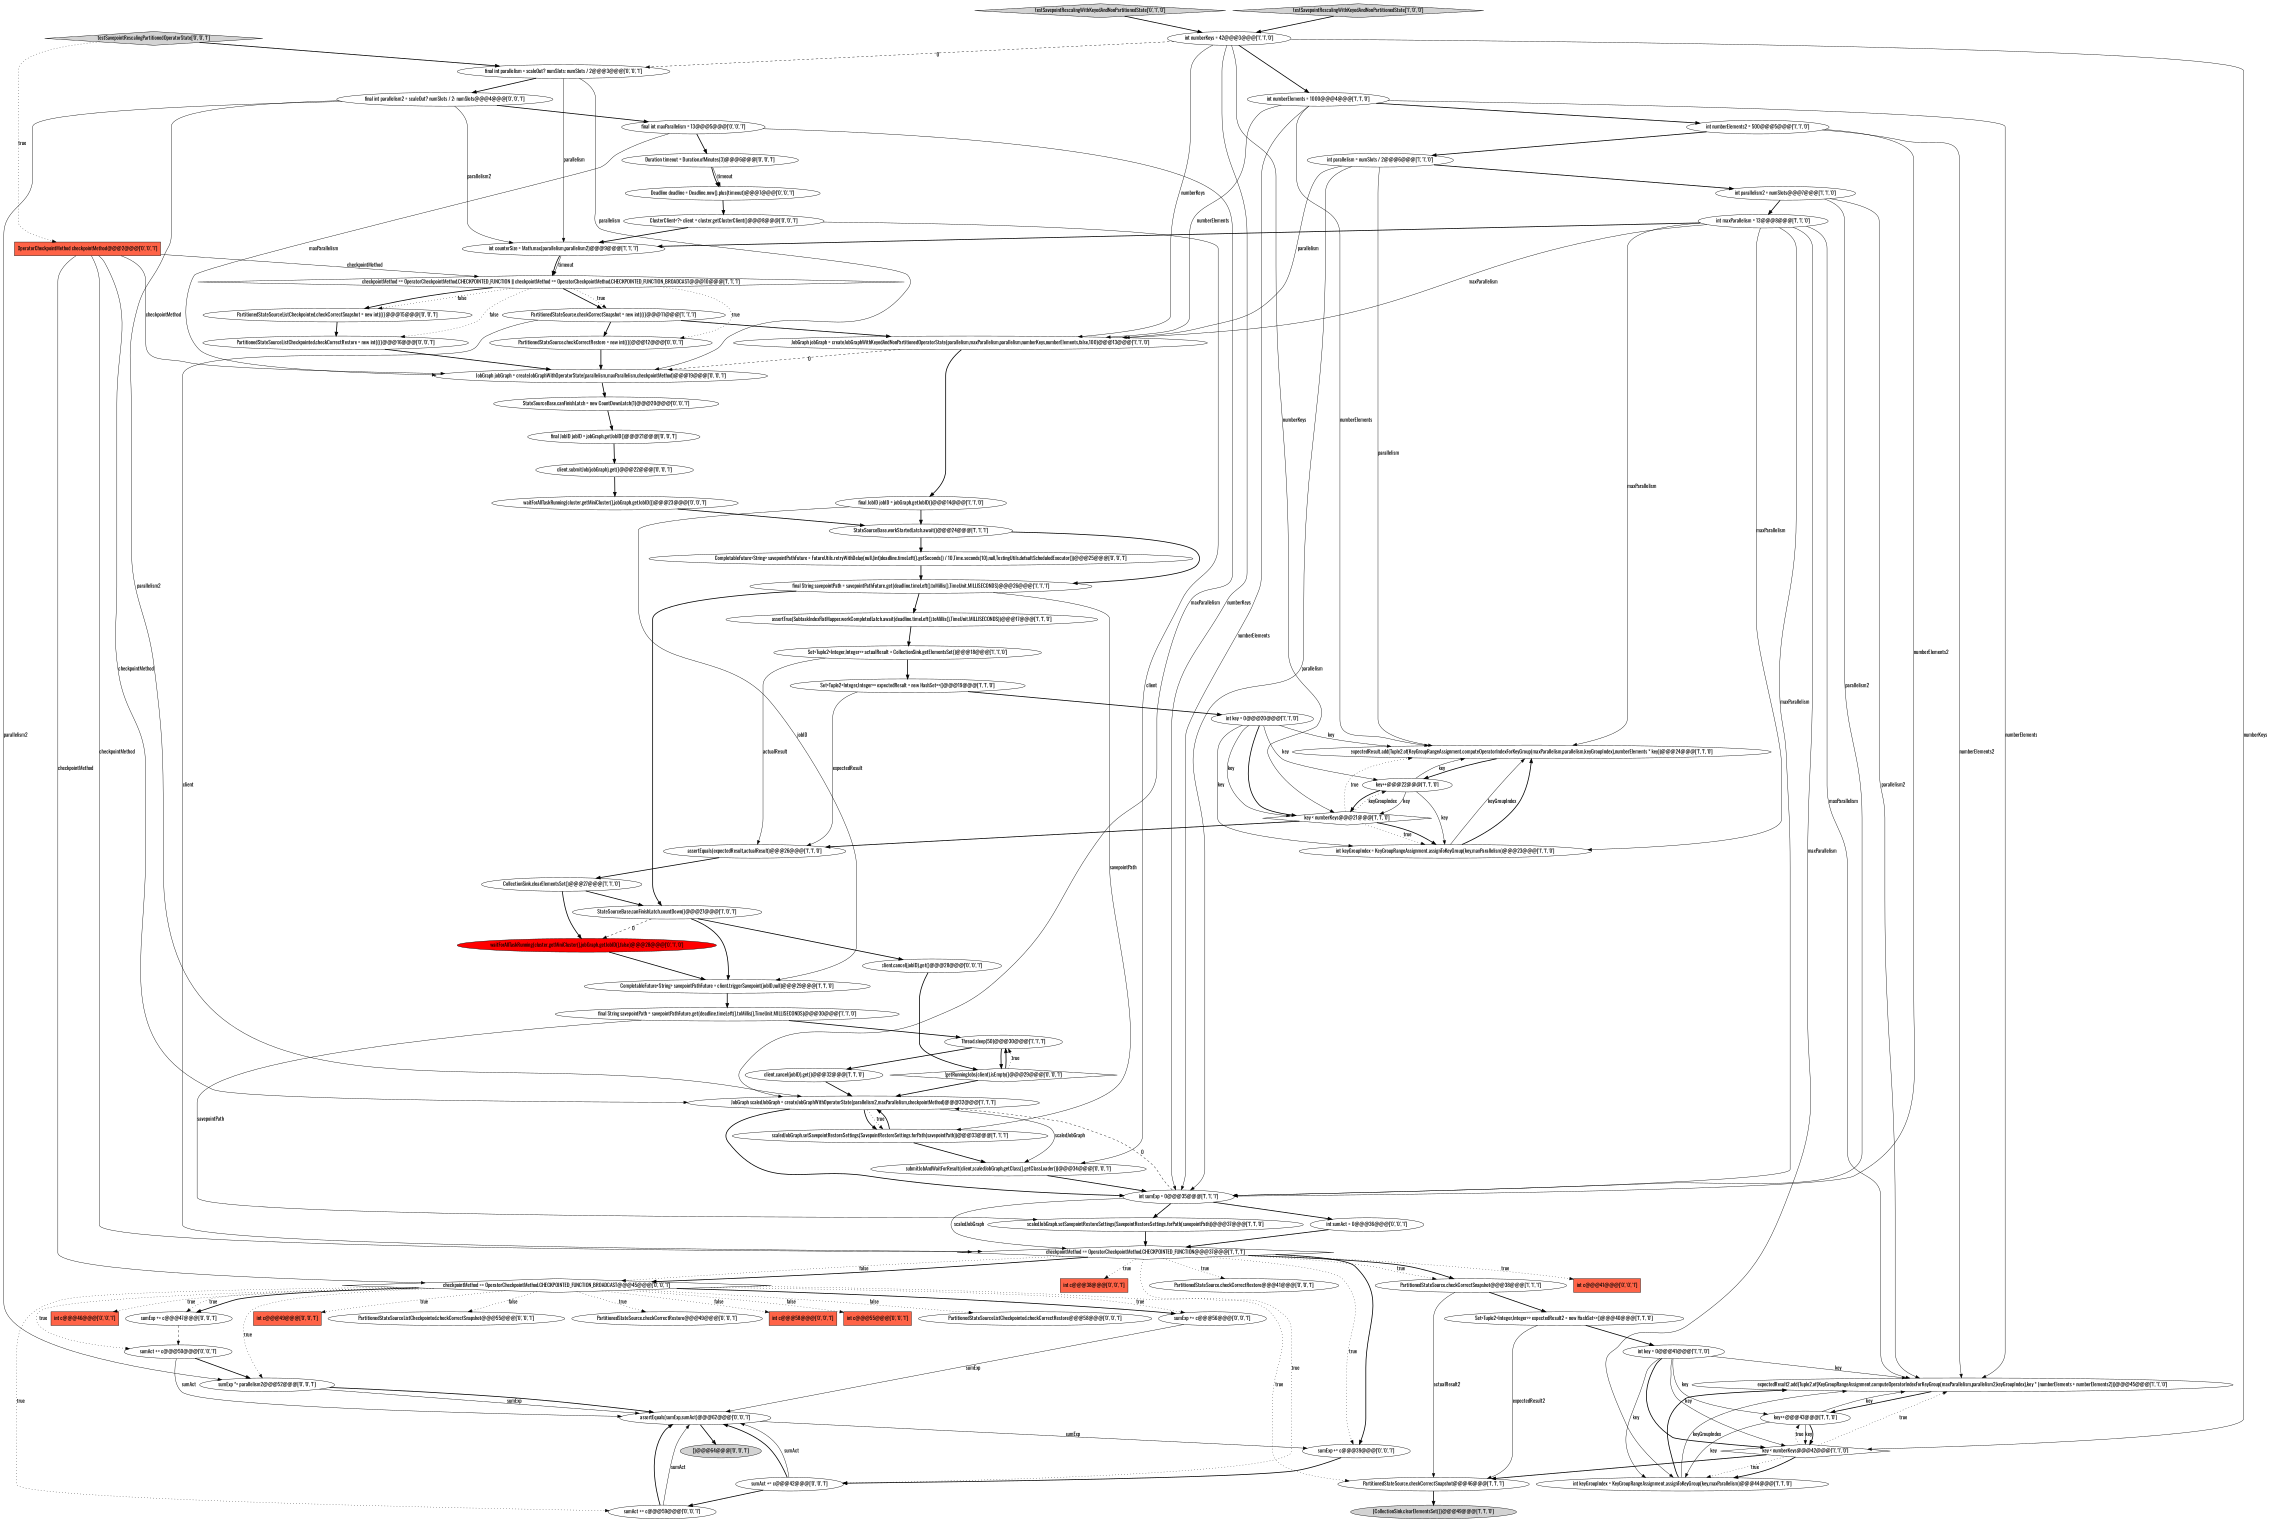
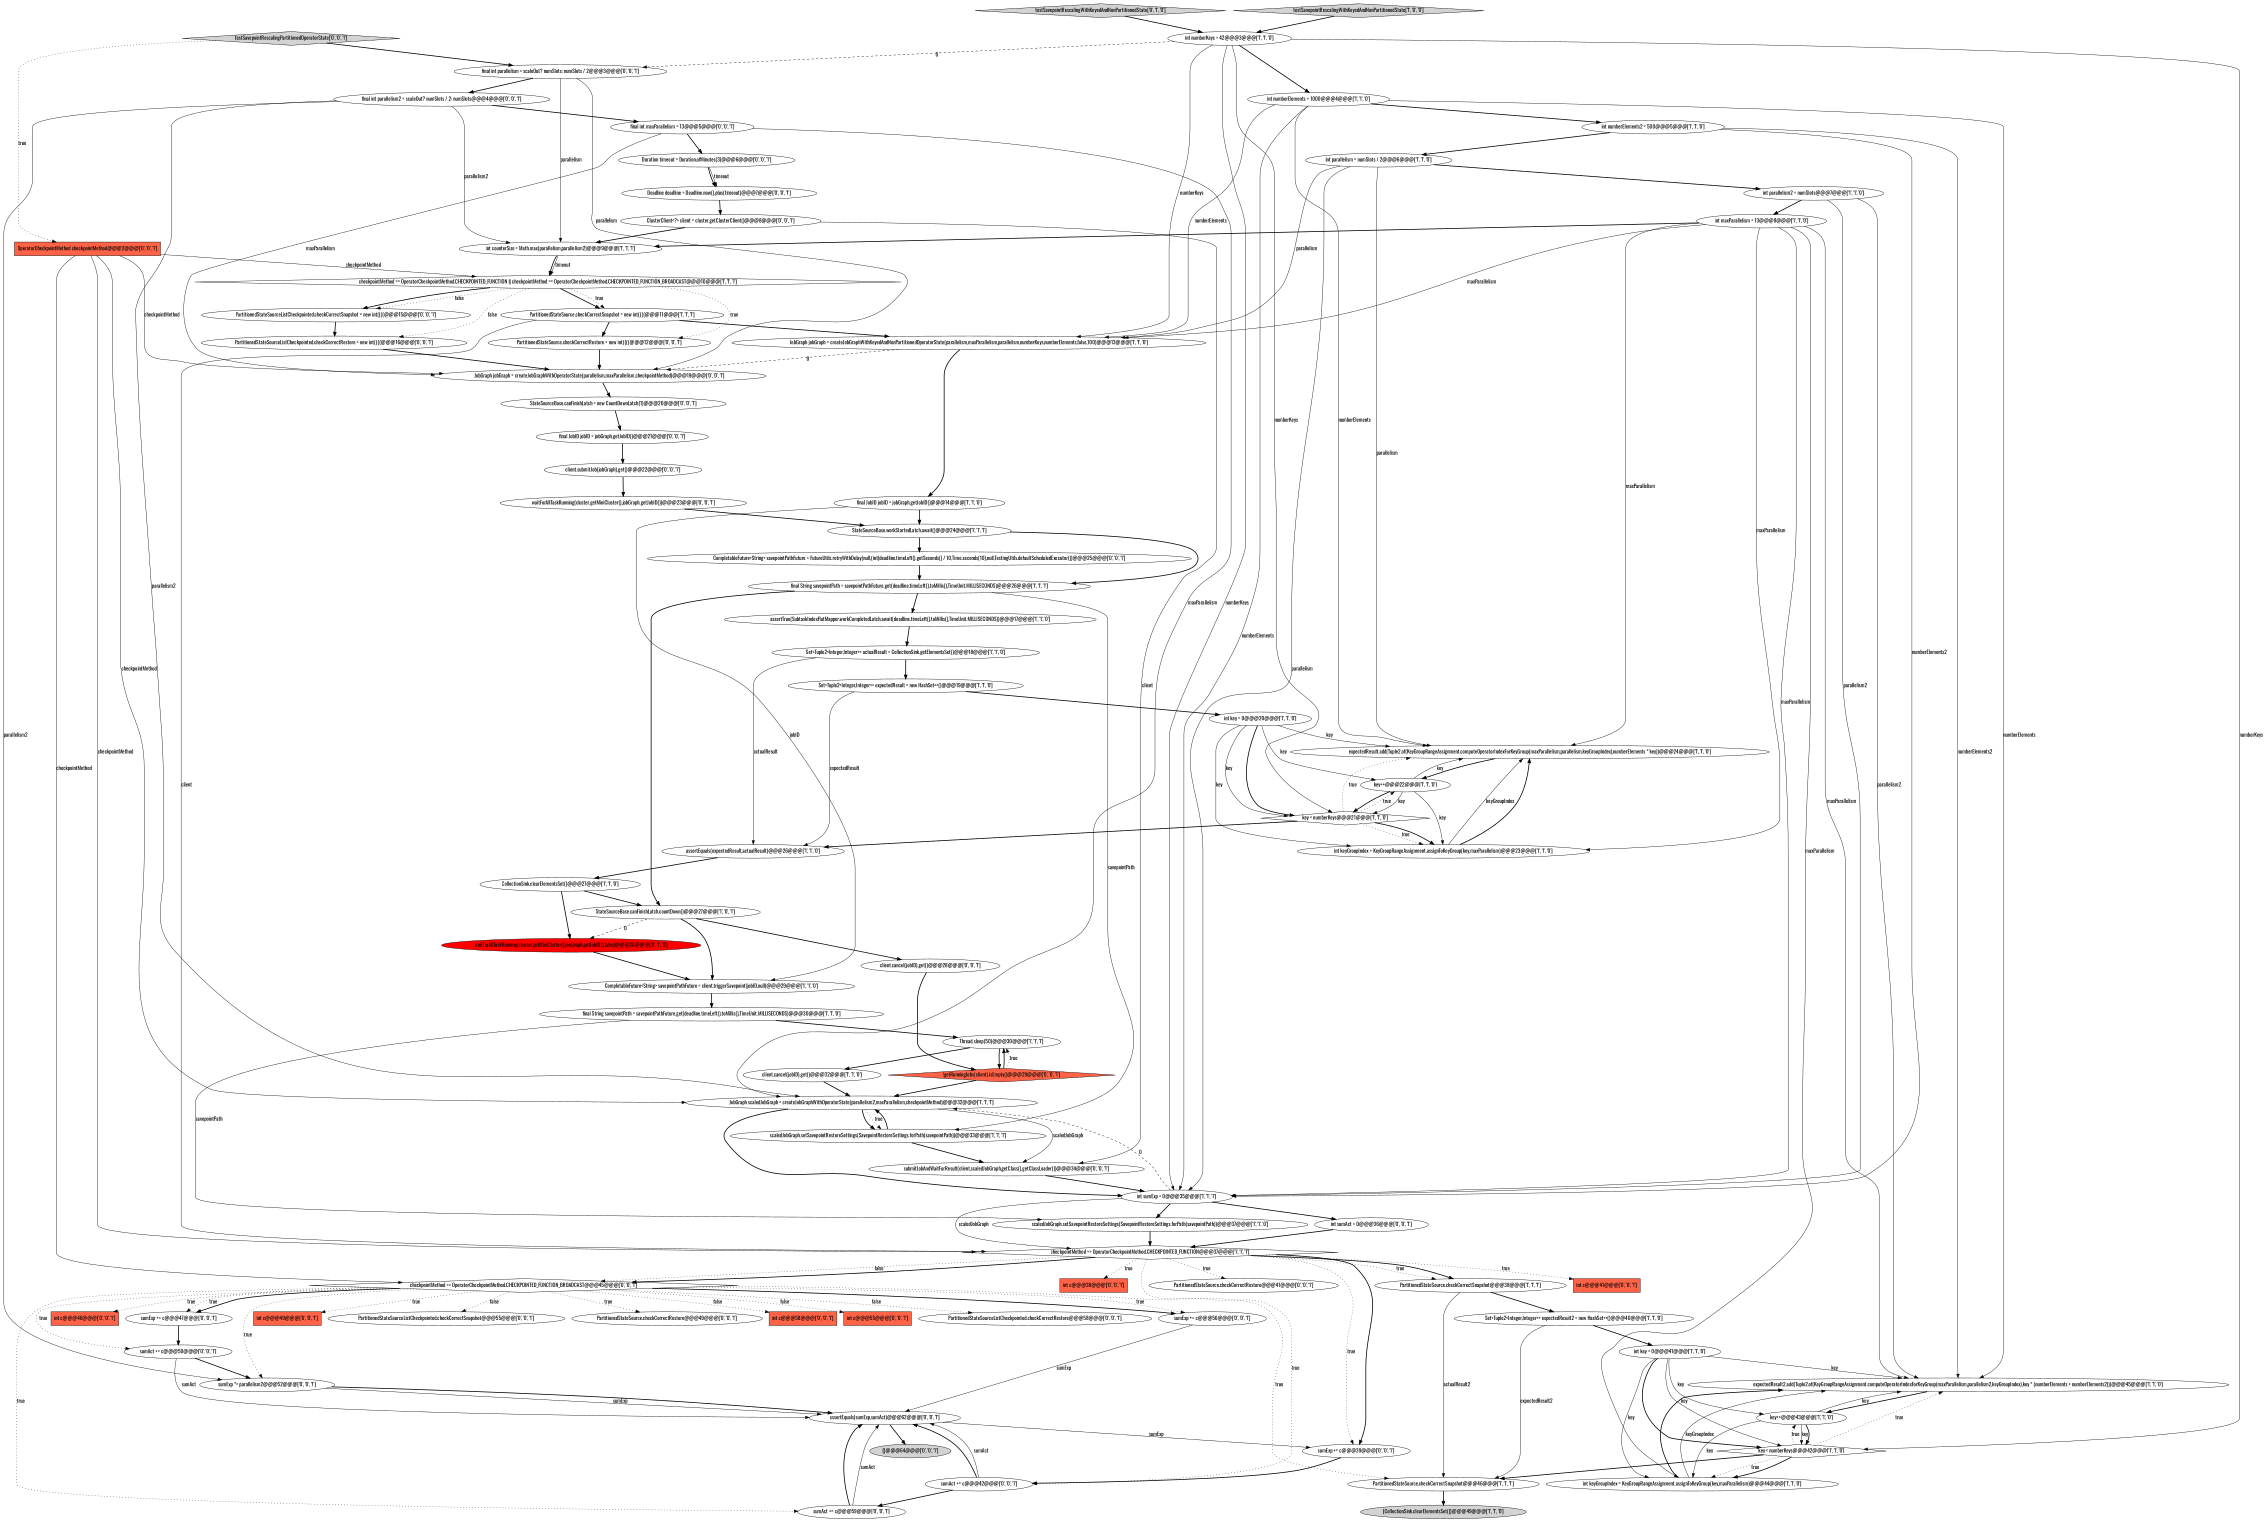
edge "key < numberKeys@@@21@@@['1', '1', '0']" -> "key++@@@22@@@['1', '1', '0']": label "keyGroupIndex" -> "true"
node "!getRunningJobs(client).isEmpty()@@@29@@@['0', '0', '1']": fillcolor white -> tomato
edge "sumExp += c@@@47@@@['0', '0', '1']" -> "sumAct += c@@@50@@@['0', '0', '1']": style dashed -> bold
